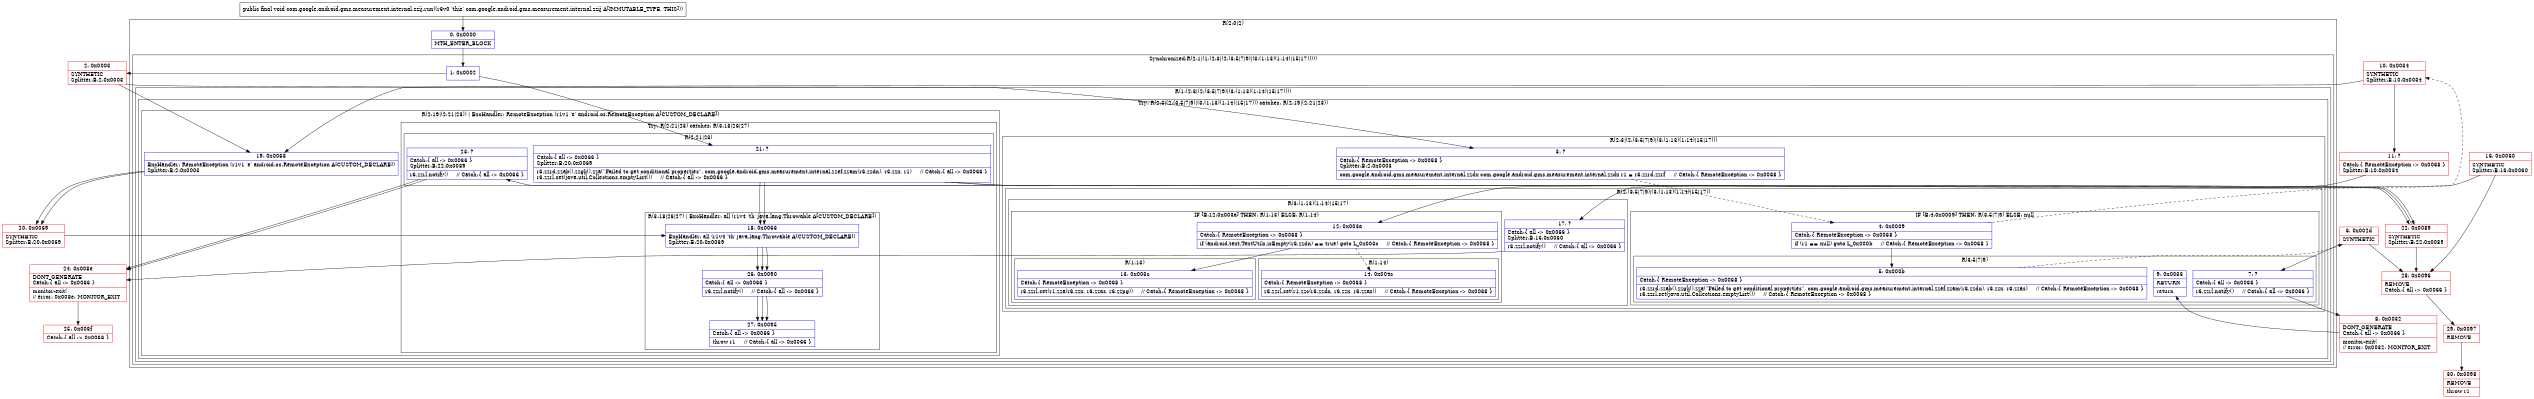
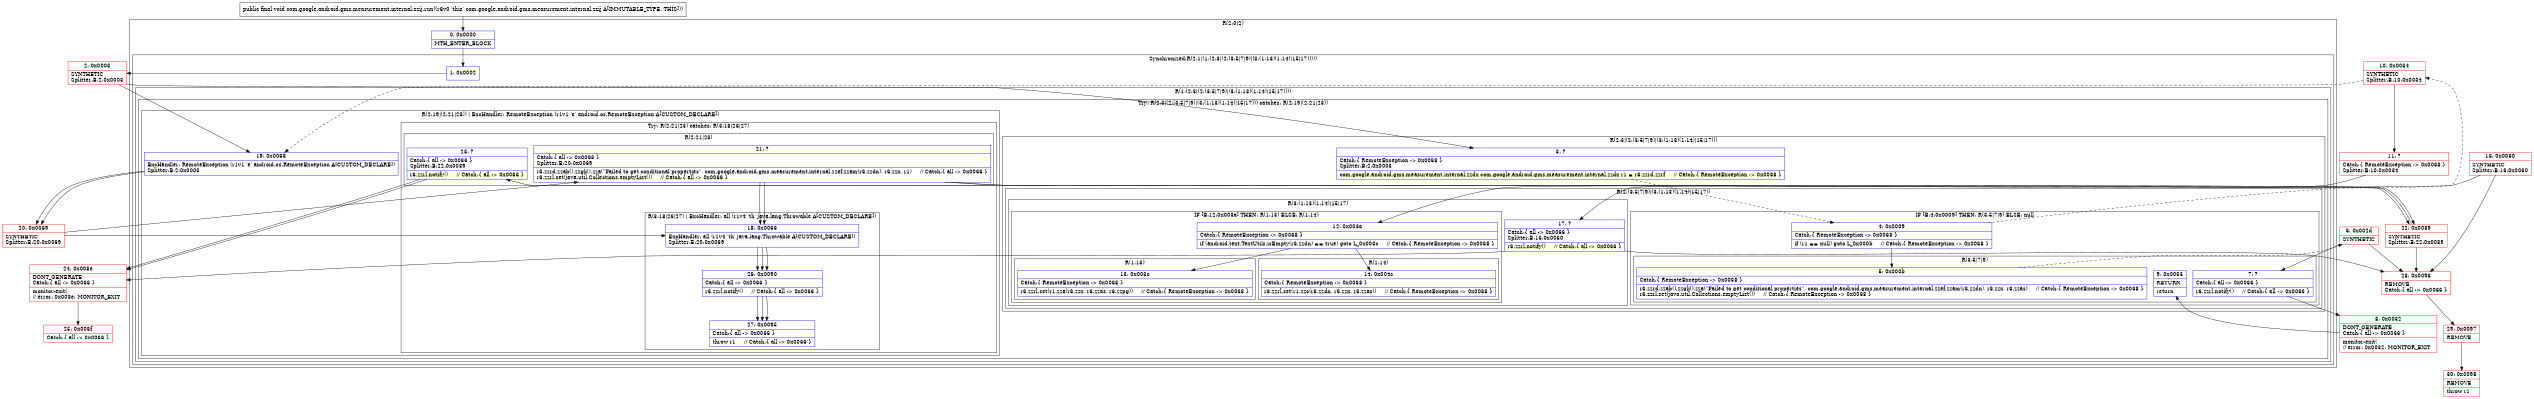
edge "10: 0x0034" -> "19: 0x0068": style solid -> dashed
edge "1: 0x0002" -> "21: ?": now "20: 0x0069" -> "21: ?"
edge "17: ?" -> "28: 0x0096": added
edge "12: 0x003a" -> "14: 0x004c": style dashed -> solid
